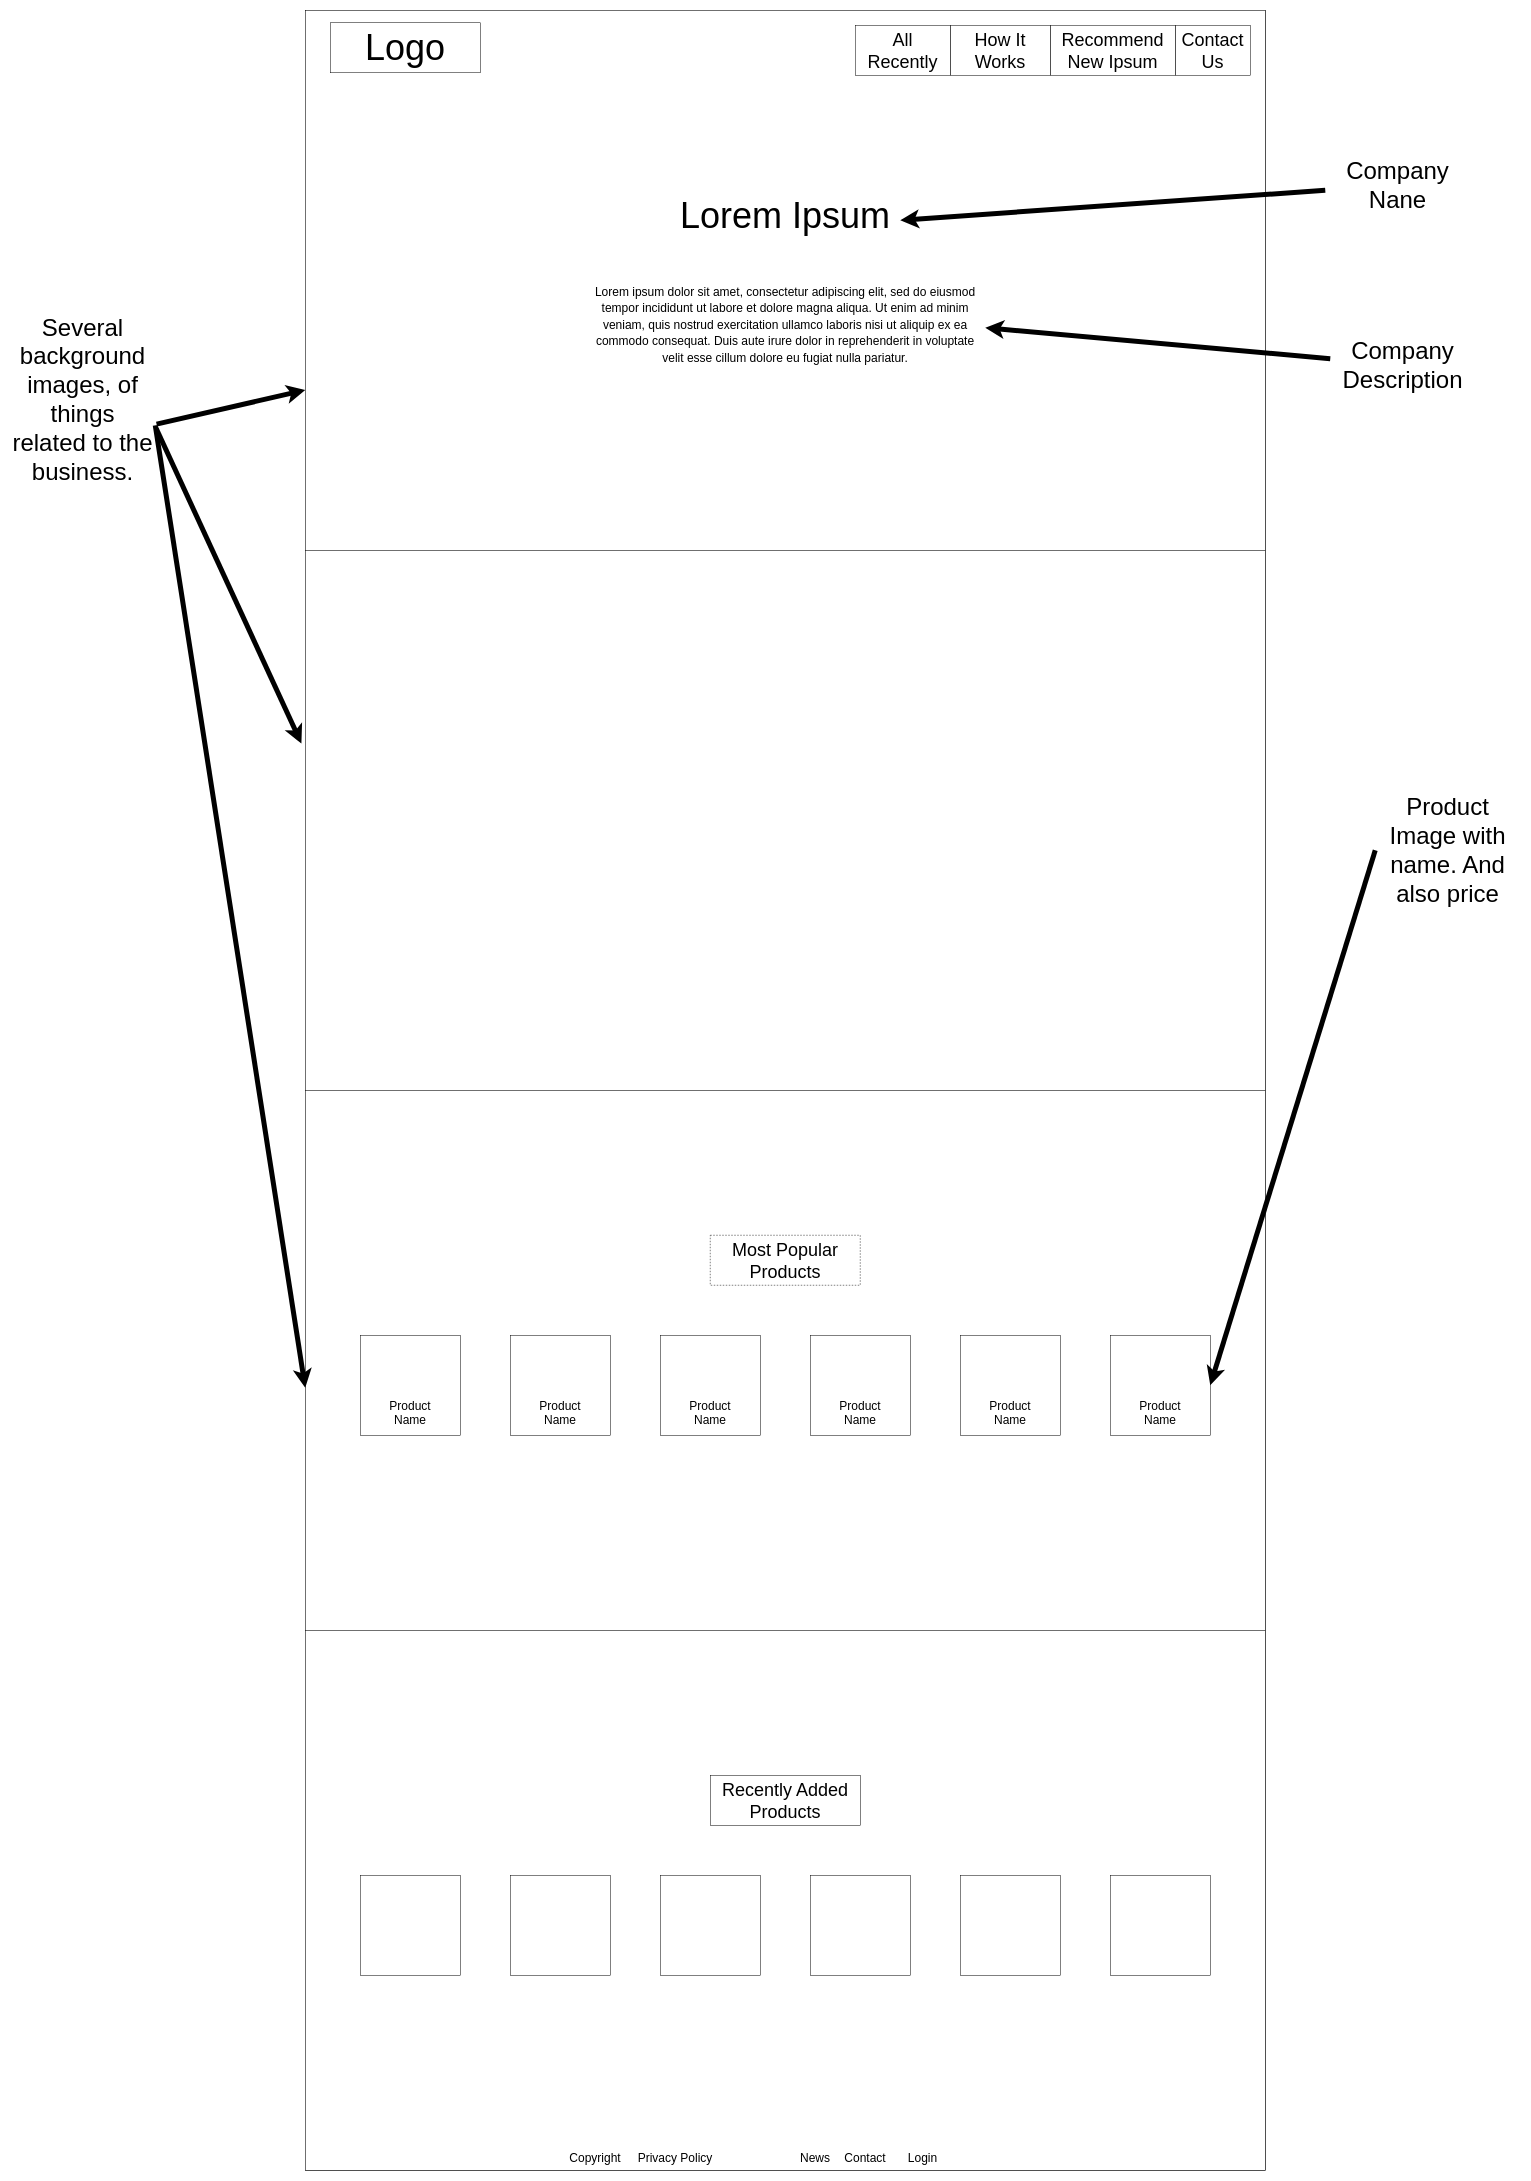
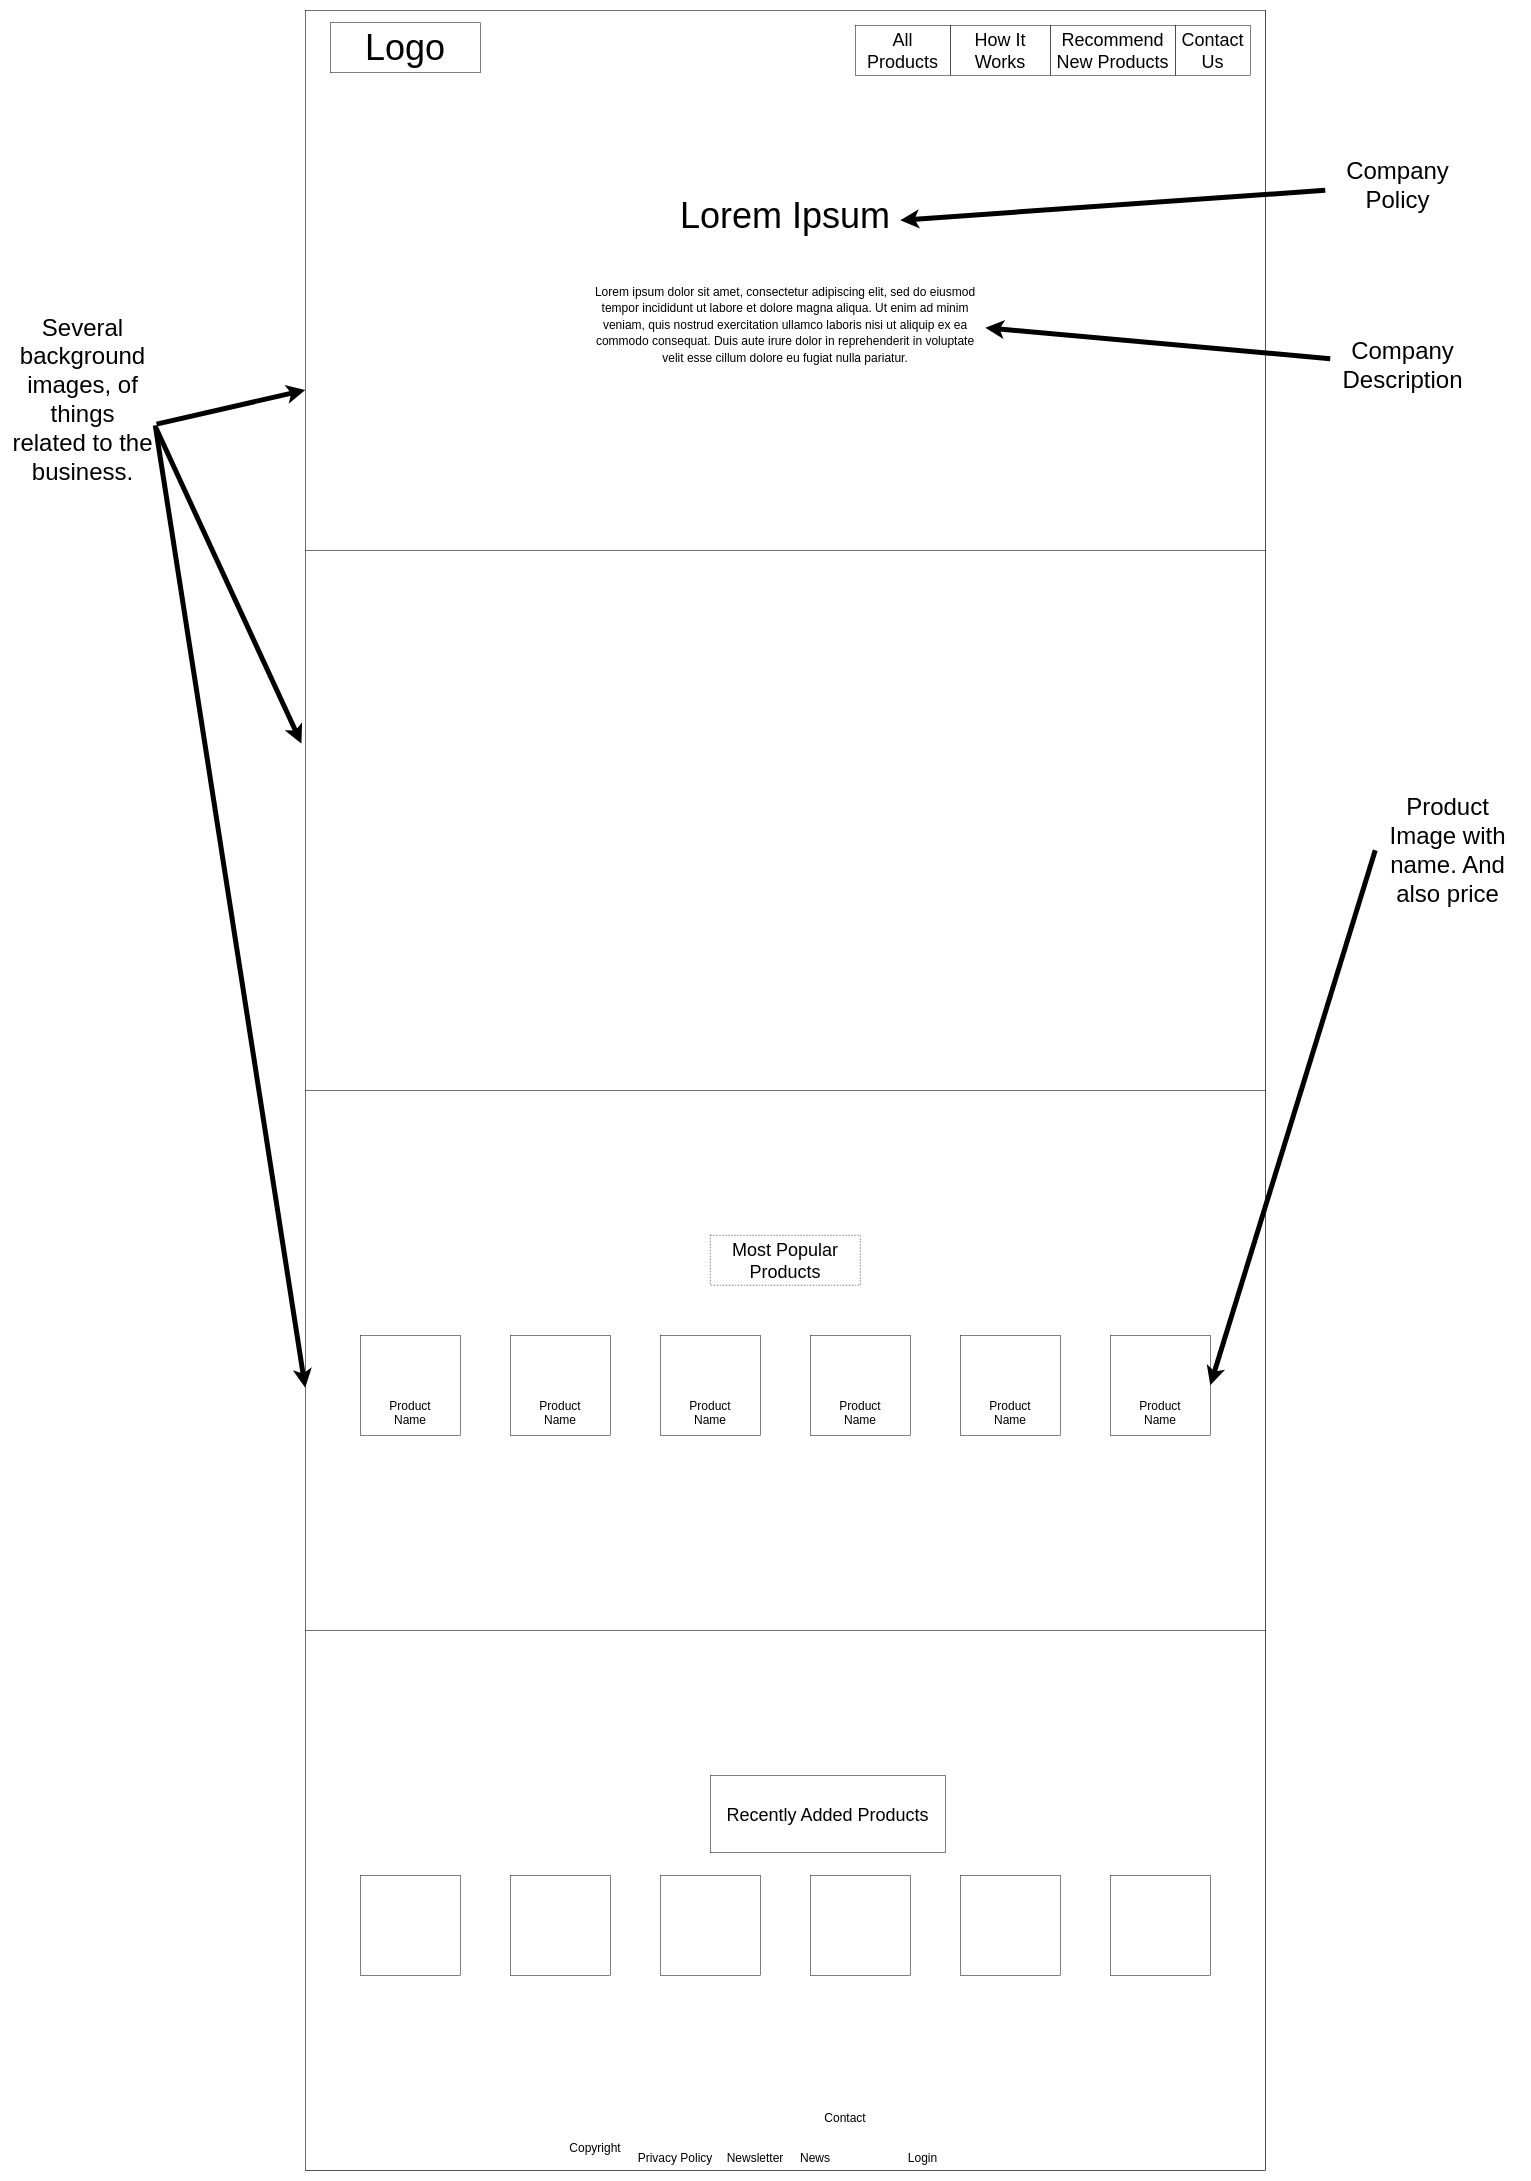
node "All Recently": label "All Recently" -> "All Products"
node "Recommend New Ipsum": label "Recommend New Ipsum" -> "Recommend New Products"
node "Company Nane": label "Company Nane" -> "Company Policy"
node "Recently Added Products": size 150x50 -> 235x78
node "Copyright": moved (595, 2158) -> (595, 2148)
node "Newsletter": added
node "Contact": moved (865, 2158) -> (845, 2118)
